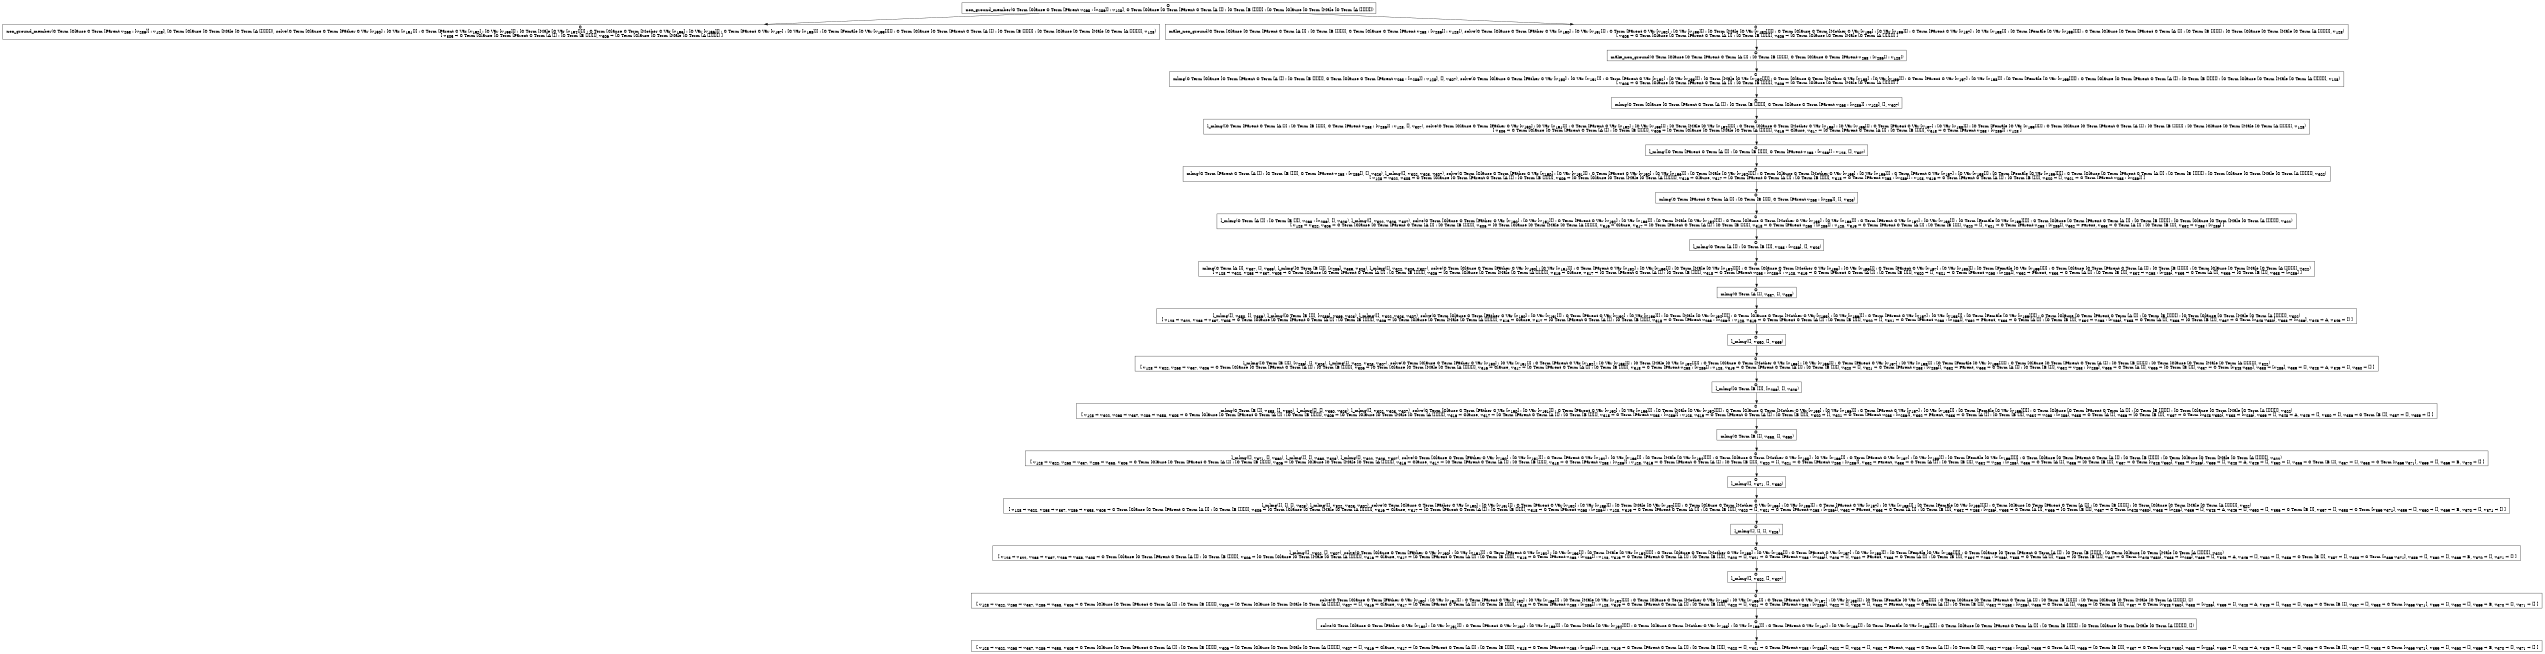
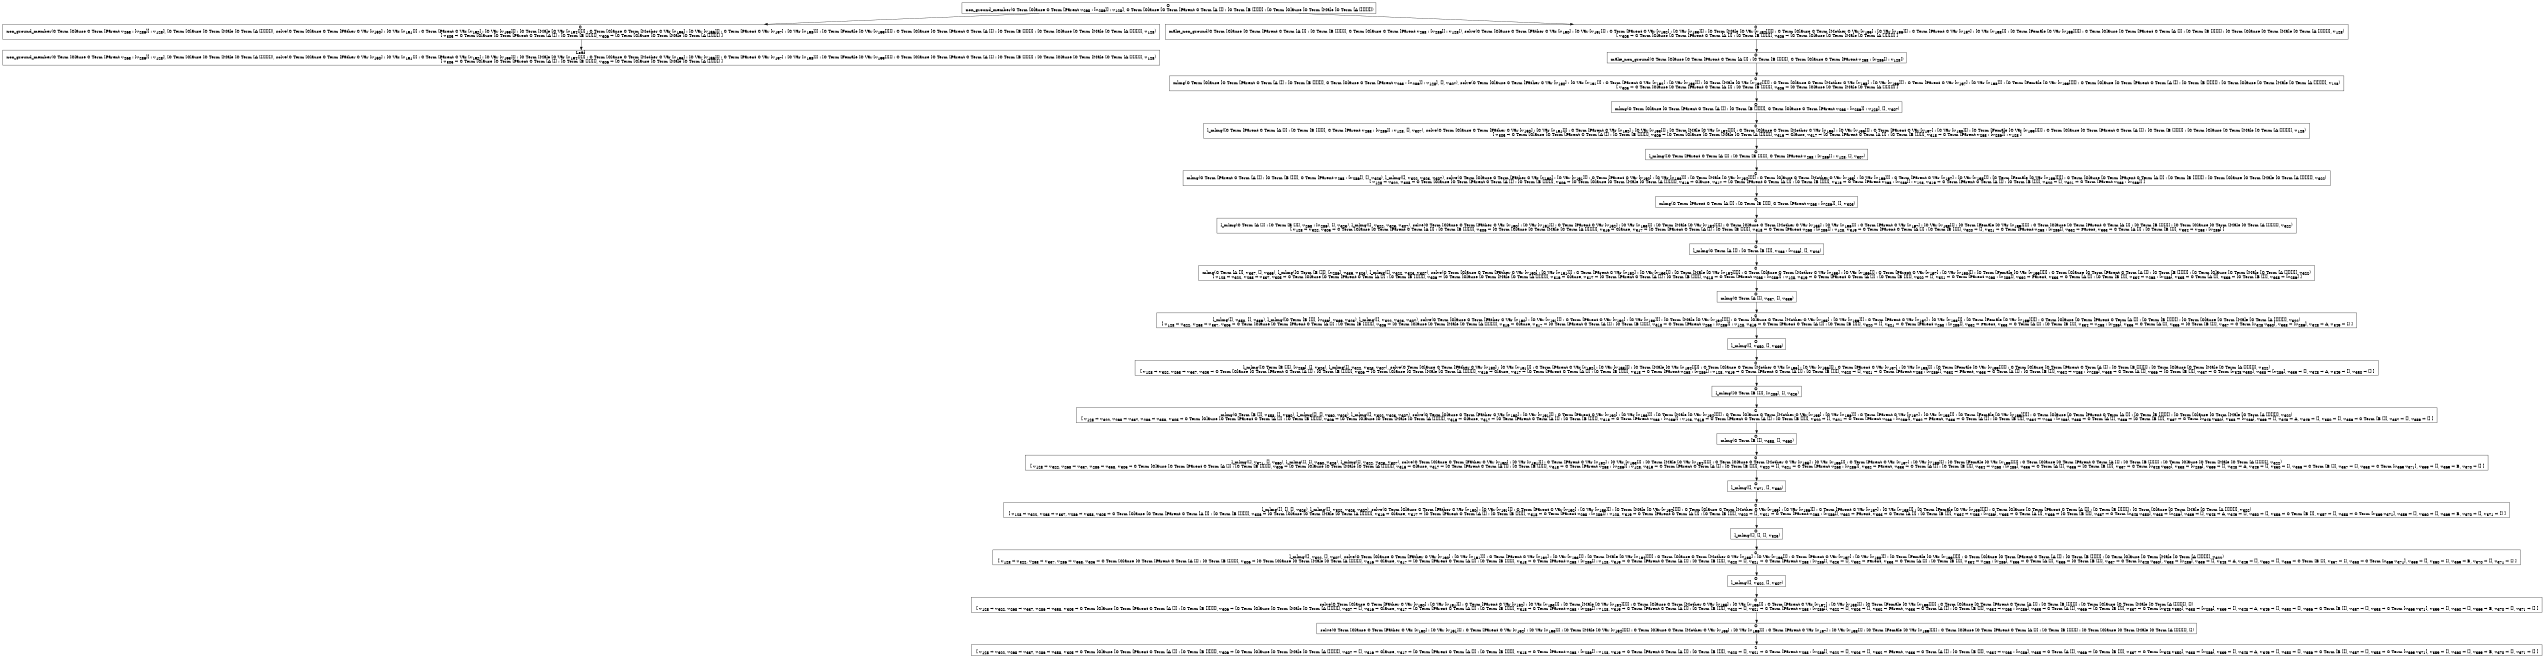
node "Leaf": added
